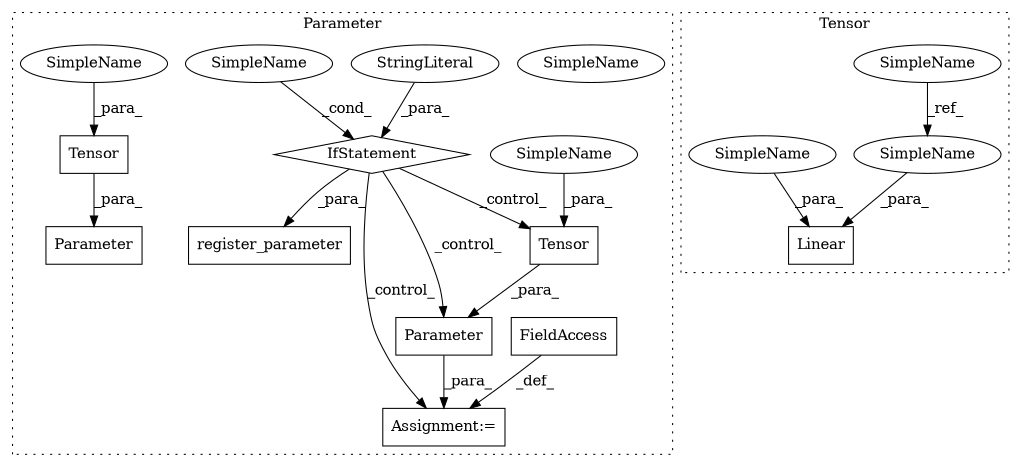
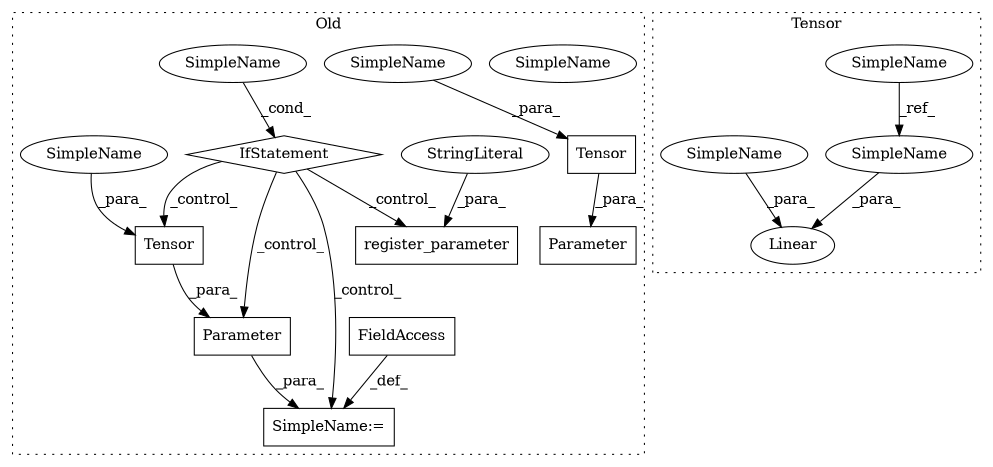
cluster "Parameter": label "Parameter" -> "Old"
edge "StringLiteral" -> "IfStatement": now "StringLiteral" -> "register_parameter"
edge "IfStatement" -> "register_parameter": label "_para_" -> "_control_"
node "Linear": shape box -> ellipse
node "Assignment:=": label "Assignment:=" -> "SimpleName:="
